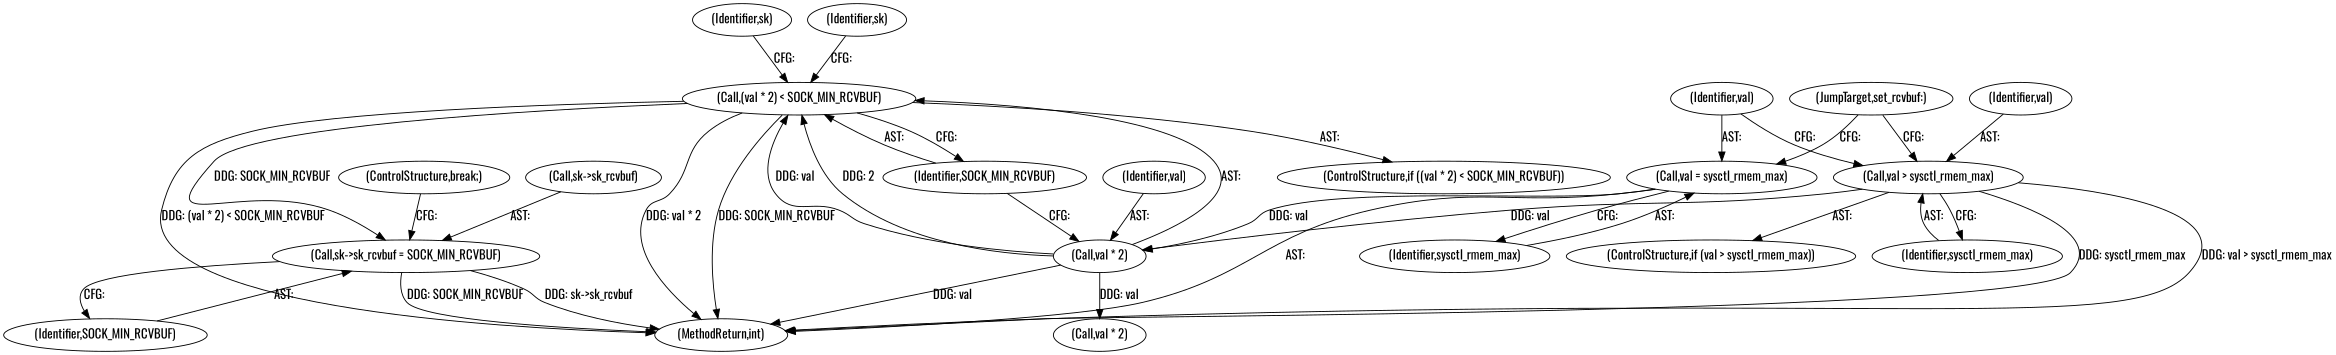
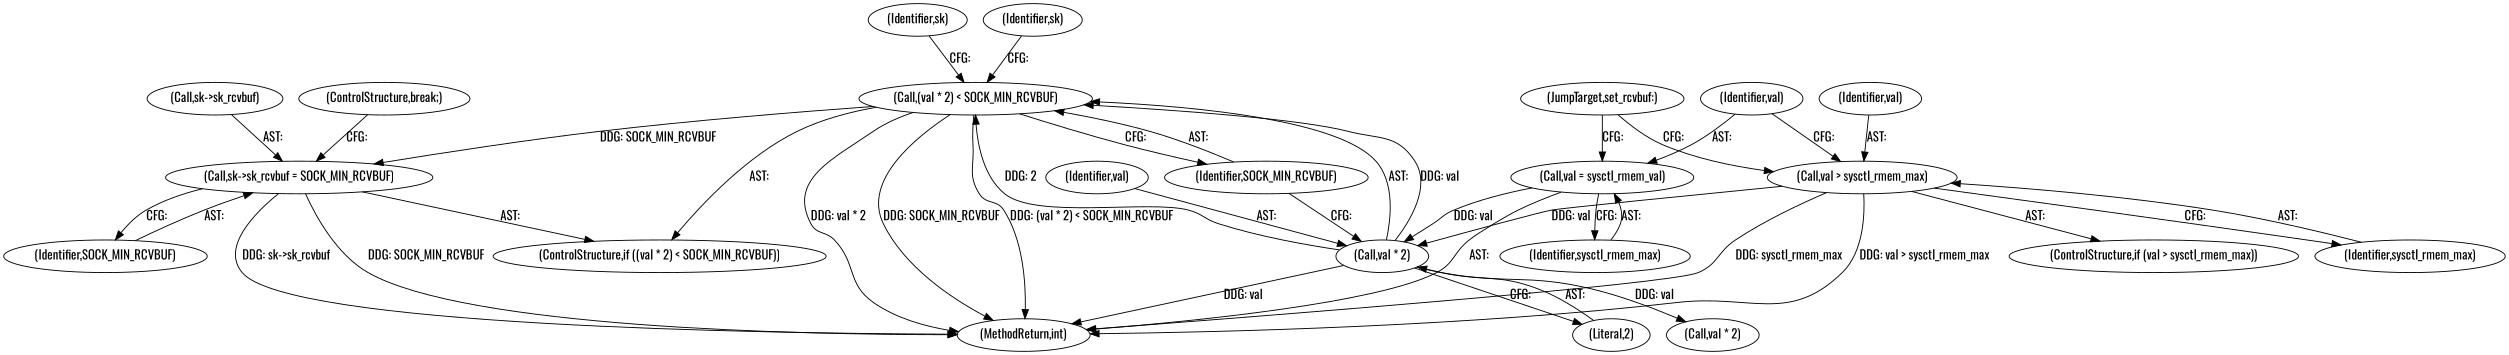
node "(Call,val = sysctl_rmem_max)": label "(Call,val = sysctl_rmem_max)" -> "(Call,val = sysctl_rmem_val)"
edge "(Call,sk->sk_rcvbuf = SOCK_MIN_RCVBUF)" -> "(ControlStructure,if ((val * 2) < SOCK_MIN_RCVBUF))": added, label "AST:"
node "(Literal,2)": added
